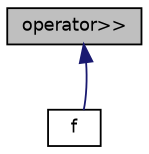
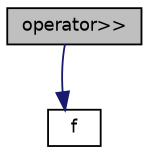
edge "f" -> "operator>>": reversed
